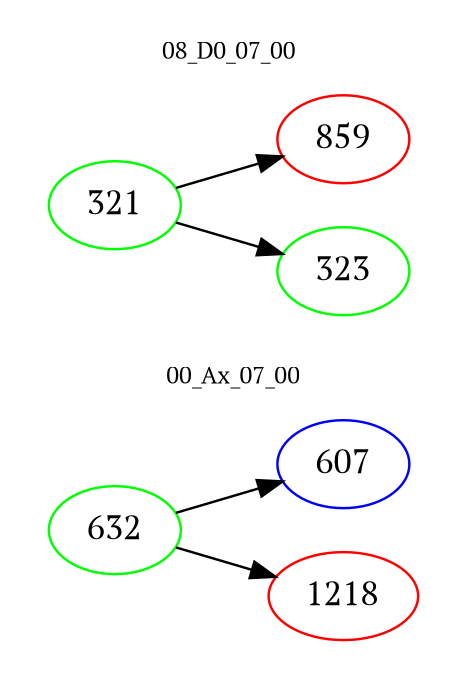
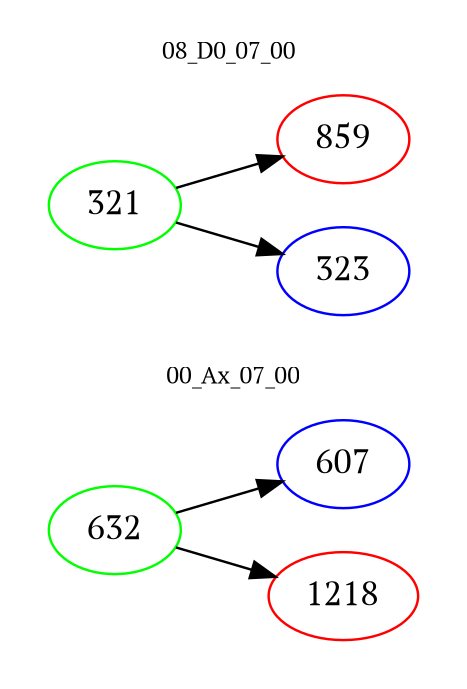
node "323": color green -> blue
